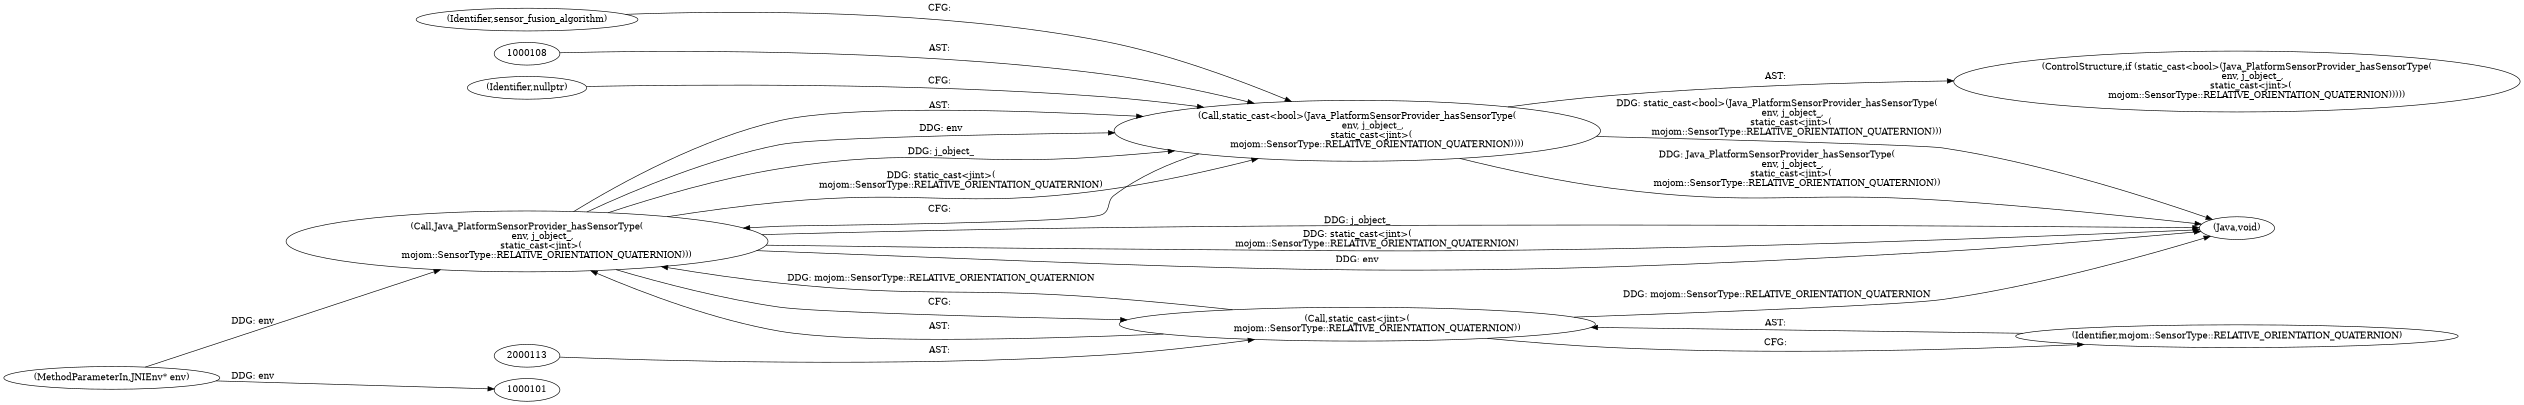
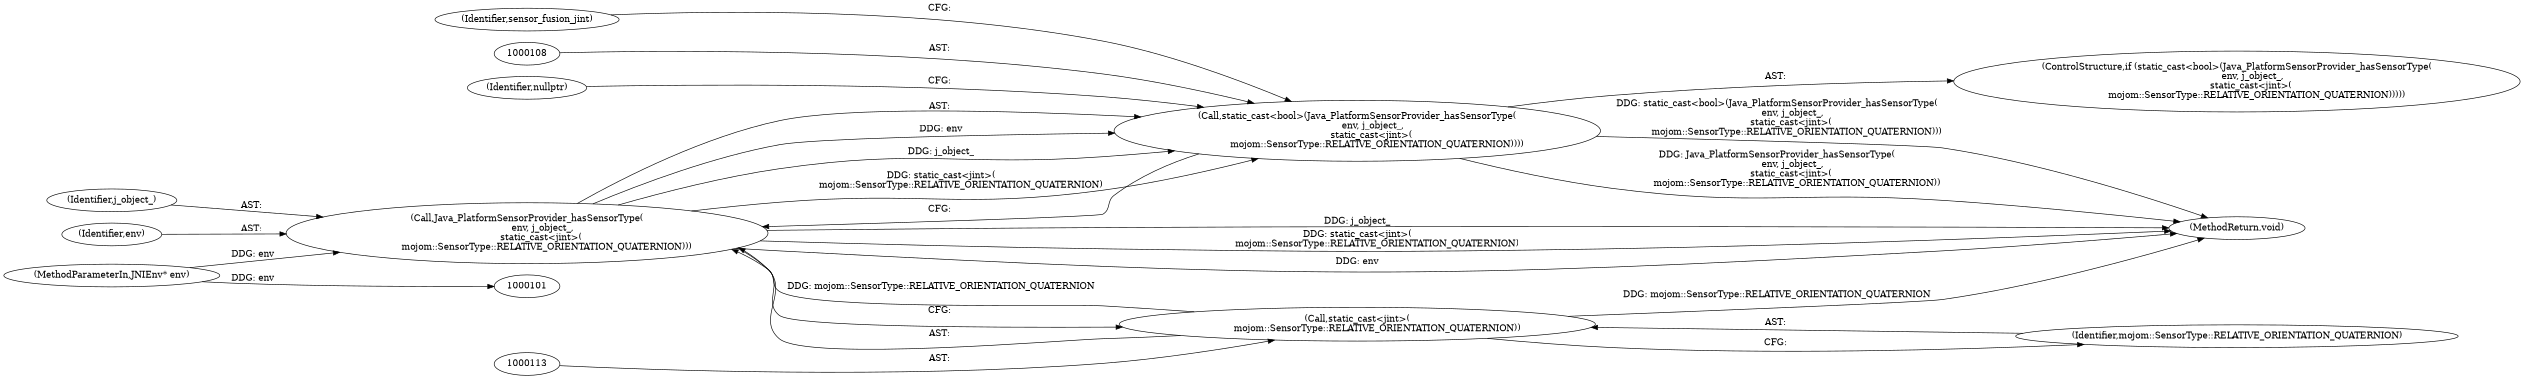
node "(Identifier,sensor_fusion_algorithm)": label "(Identifier,sensor_fusion_algorithm)" -> "(Identifier,sensor_fusion_jint)"
node "(Identifier,j_object_)": added
node "(Java,void)": label "(Java,void)" -> "(MethodReturn,void)"
node "(Identifier,env)": added
node "2000113": label "2000113" -> "1000113"
